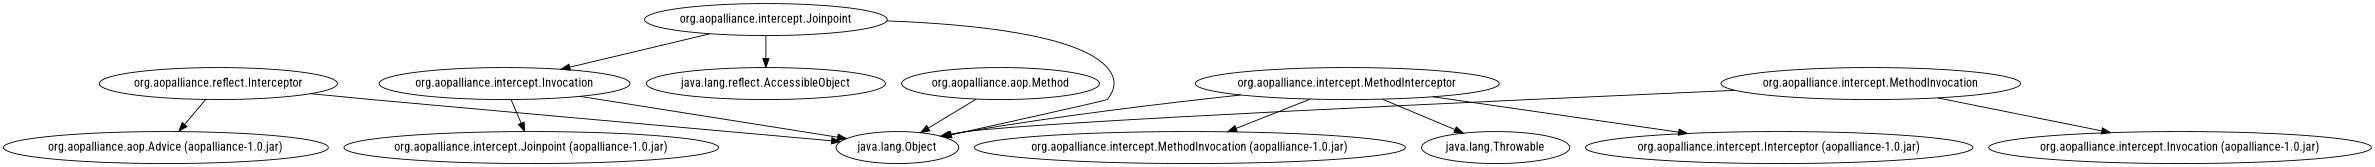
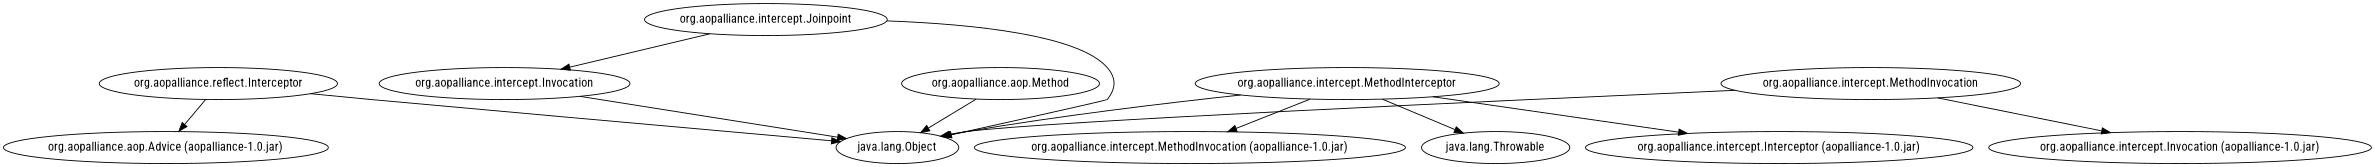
node "java.lang.reflect.AccessibleObject": removed
node "org.aopalliance.intercept.Joinpoint (aopalliance-1.0.jar)": removed
